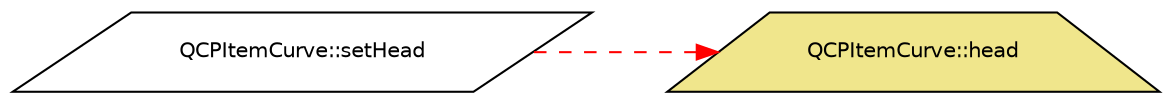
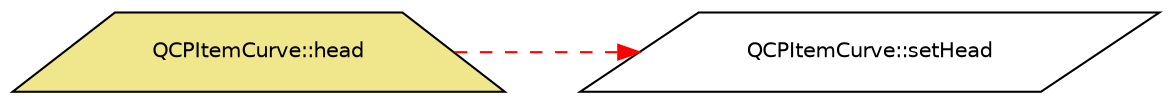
edge "QCPItemCurve::setHead" -> "QCPItemCurve::head": reversed
